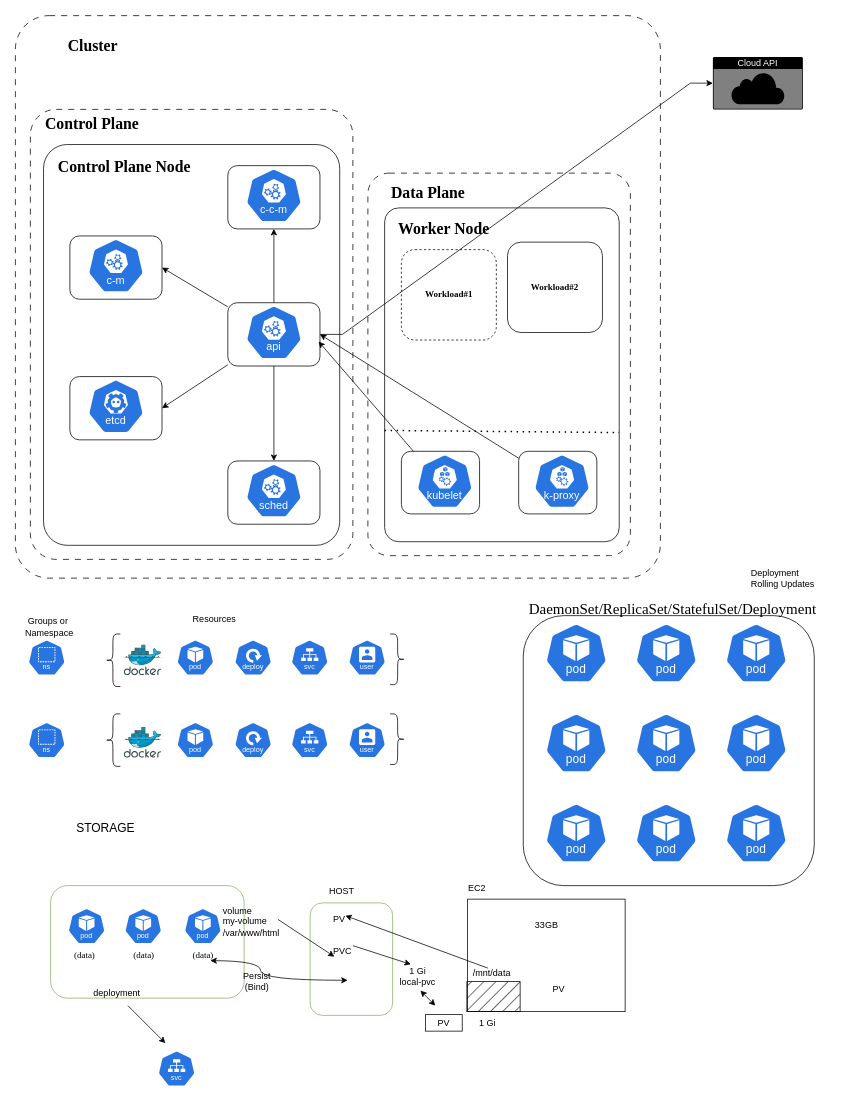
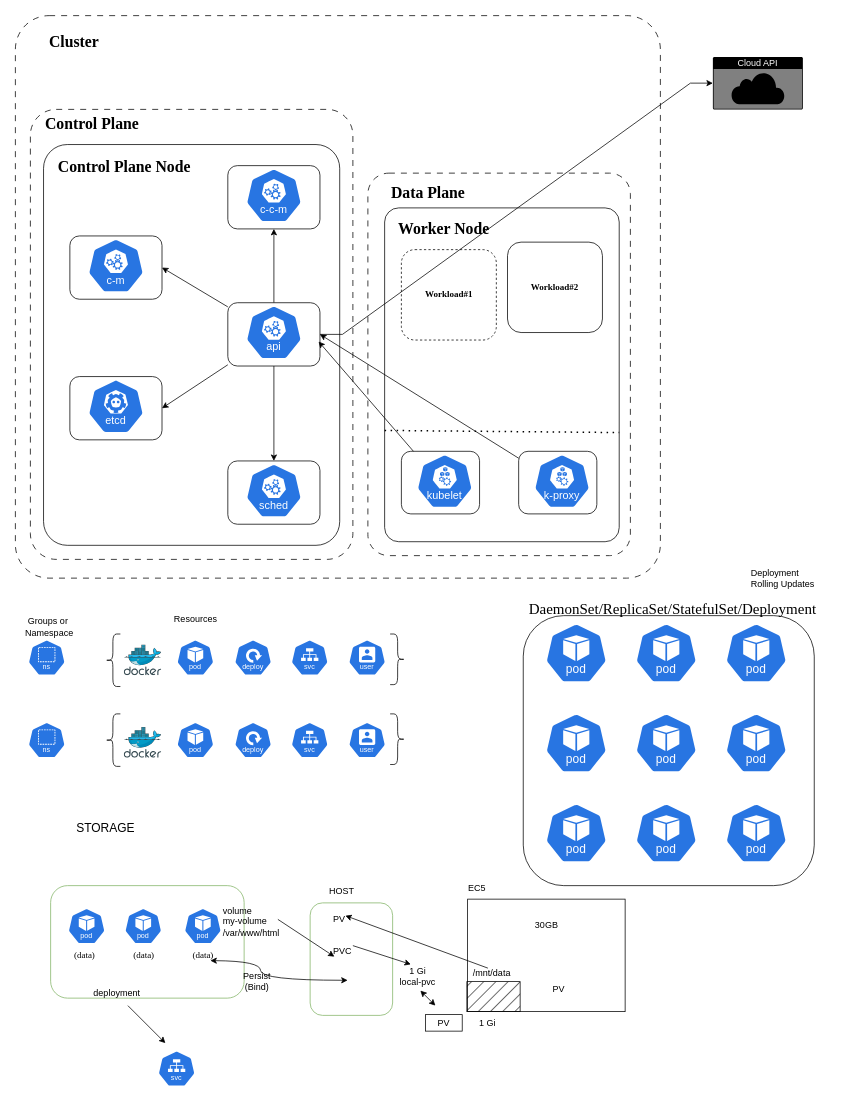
node "Cluster": moved (92, 45) -> (74, 42)
node "Resources": moved (214, 619) -> (195, 619)
node "EC2": label "EC2" -> "EC5"
node "33GB": label "33GB" -> "30GB"
